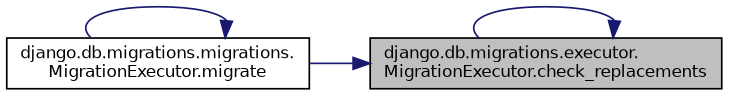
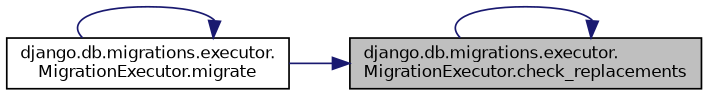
node "django.db.migrations.migrations. MigrationExecutor.migrate": label "django.db.migrations.migrations. MigrationExecutor.migrate" -> "django.db.migrations.executor. MigrationExecutor.migrate"
